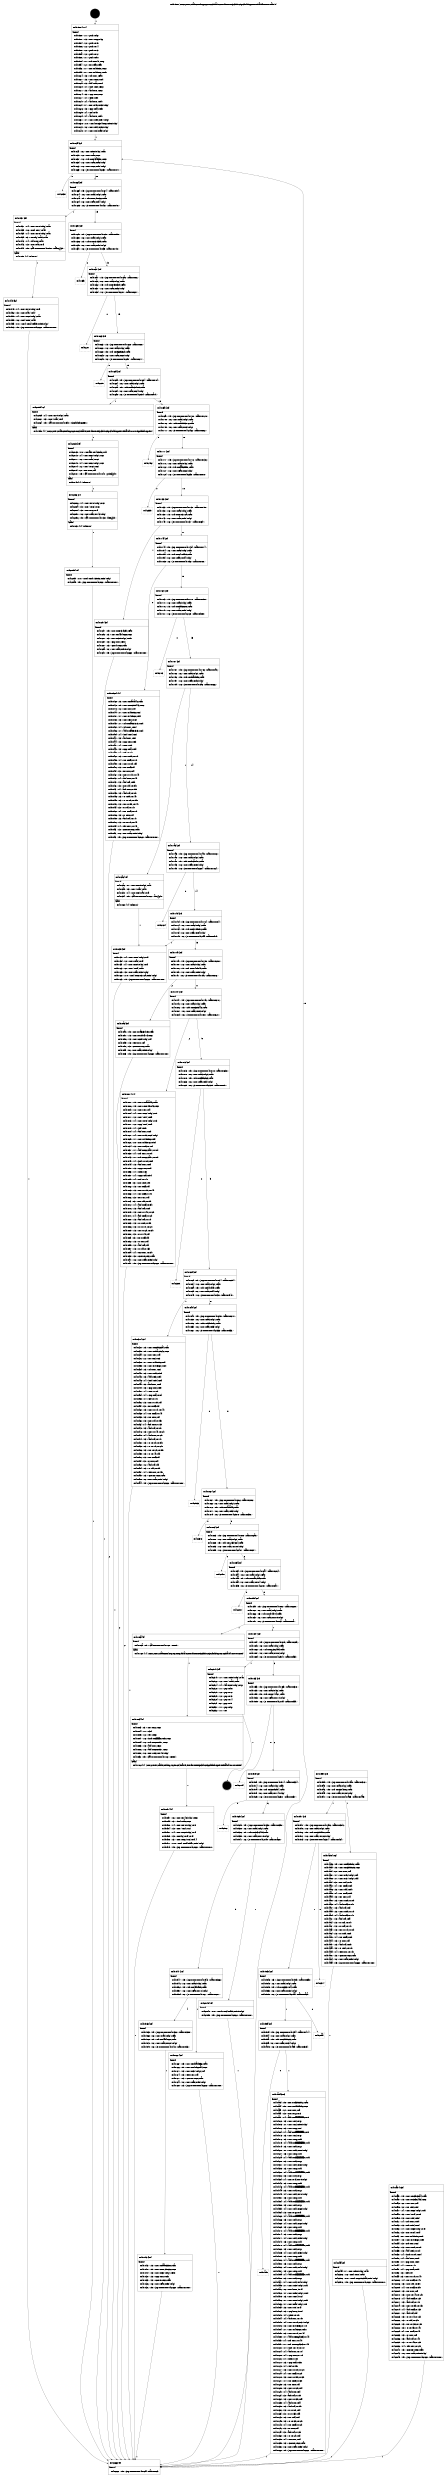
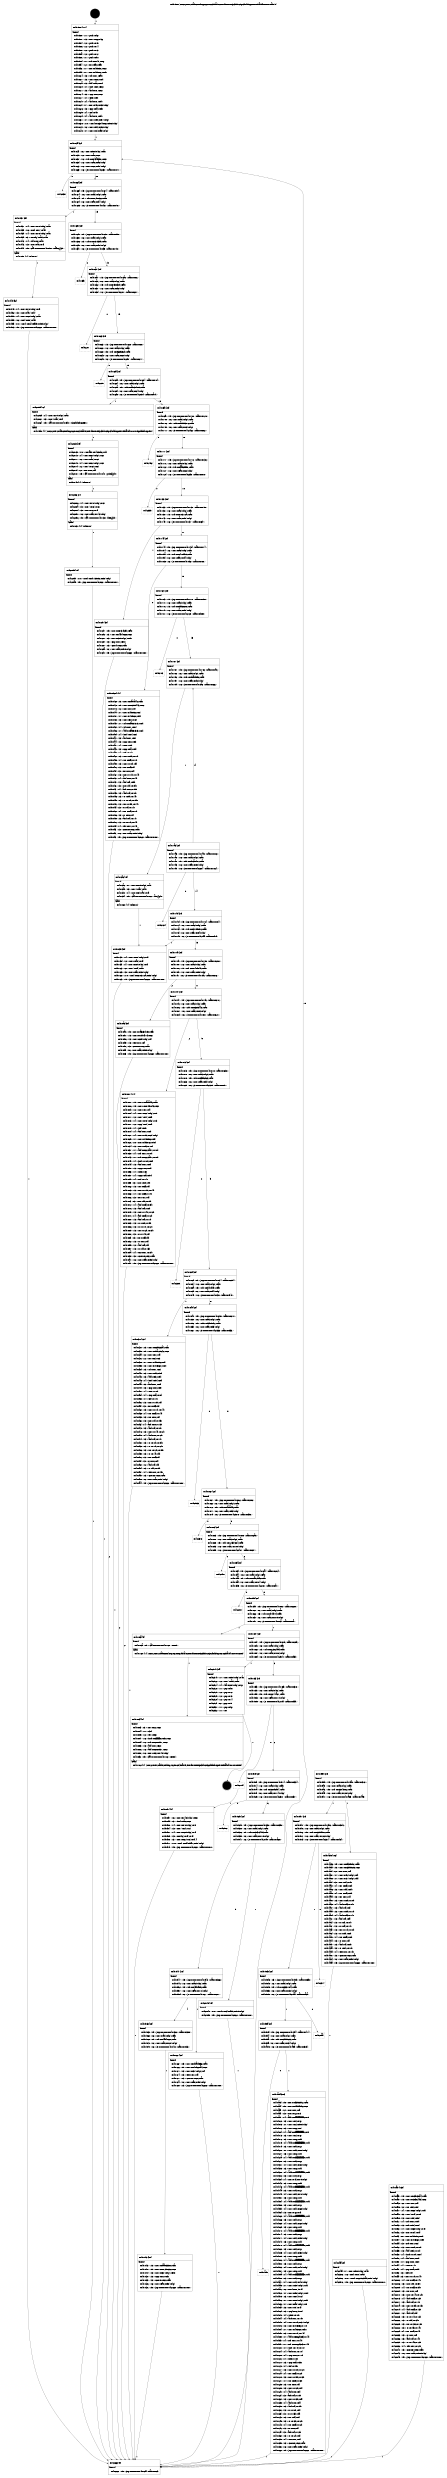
edge "0x401787 [28]" -> "0x4017a3 [28]": reversed
edge "0x401ecf [40]" -> "0x401ef7 [41]": now "0x4021dd" -> "0x401ef7 [41]"
